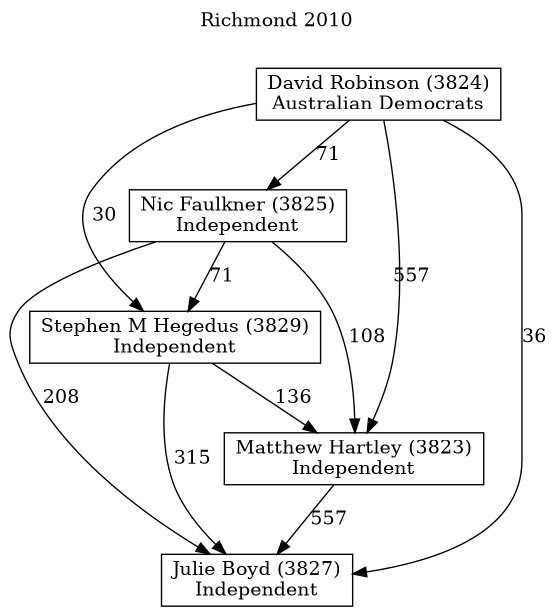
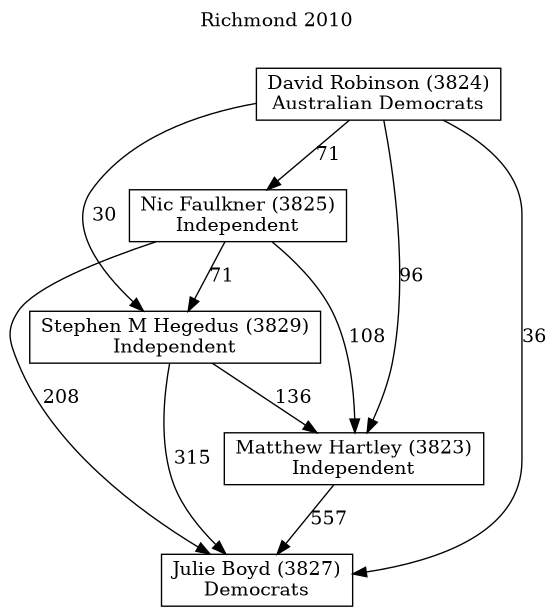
edge "David Robinson (3824) Australian Democrats" -> "Matthew Hartley (3823) Independent": label "557" -> "96"
node "Julie Boyd (3827) Independent": label "Julie Boyd (3827) Independent" -> "Julie Boyd (3827) Democrats"
